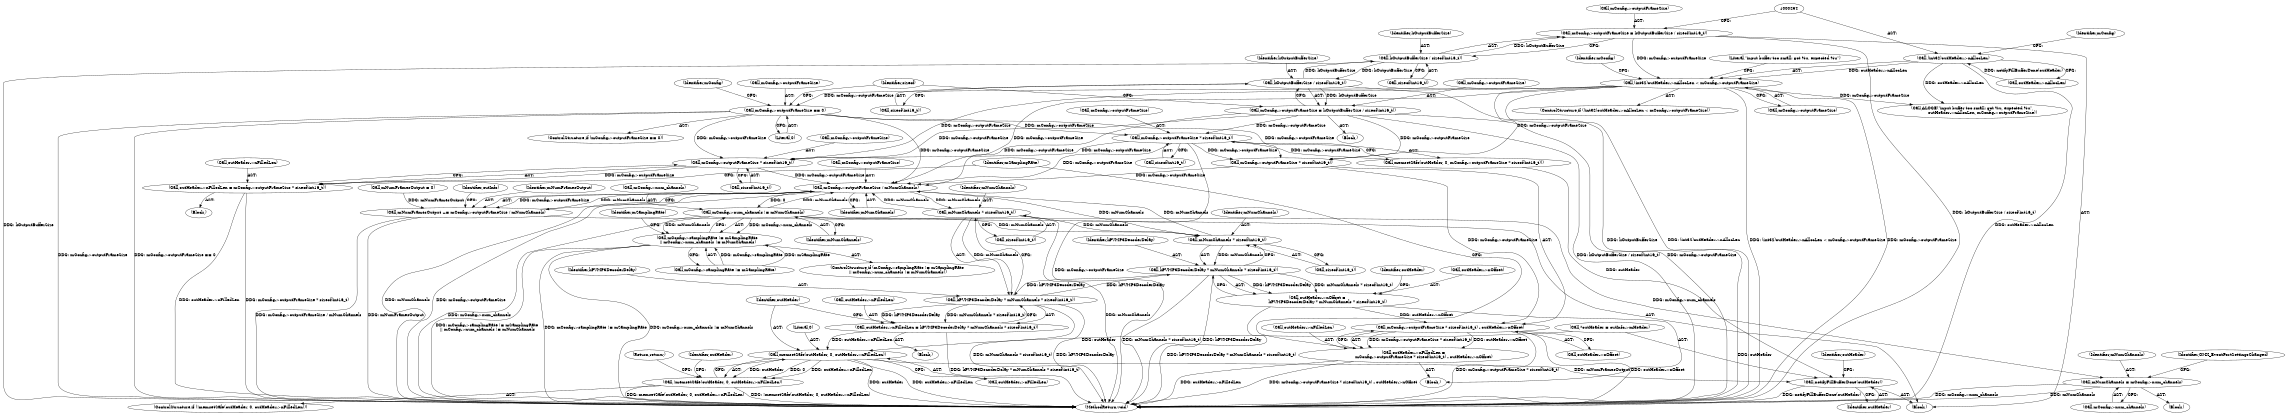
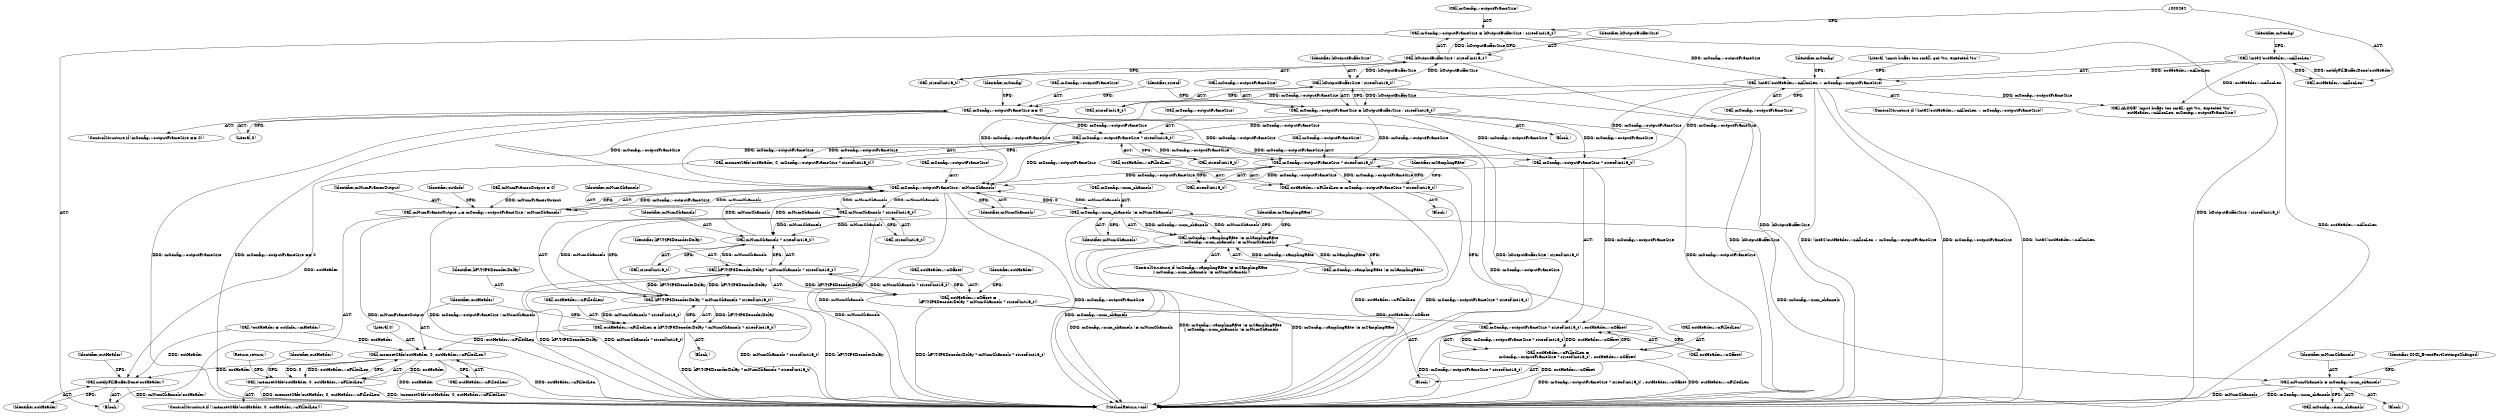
edge "1000254" -> "(Call,(int32)outHeader->nAllocLen)": now "1000254" -> "(Call,outHeader->nAllocLen)"
edge "(Call,(int32)outHeader->nAllocLen)" -> "(Call,outHeader->nAllocLen)": label "CFG: " -> "DDG: "
edge "(Call,memsetSafe(outHeader, 0, outHeader->nFilledLen))" -> "(Call,notifyFillBufferDone(outHeader))": label "DDG: mNumFramesOutput" -> "DDG: outHeader"
edge "(Call,notifyFillBufferDone(outHeader))" -> "(MethodReturn,void)": label "DDG: notifyFillBufferDone(outHeader)" -> "DDG: mNumChannels(outHeader)"
